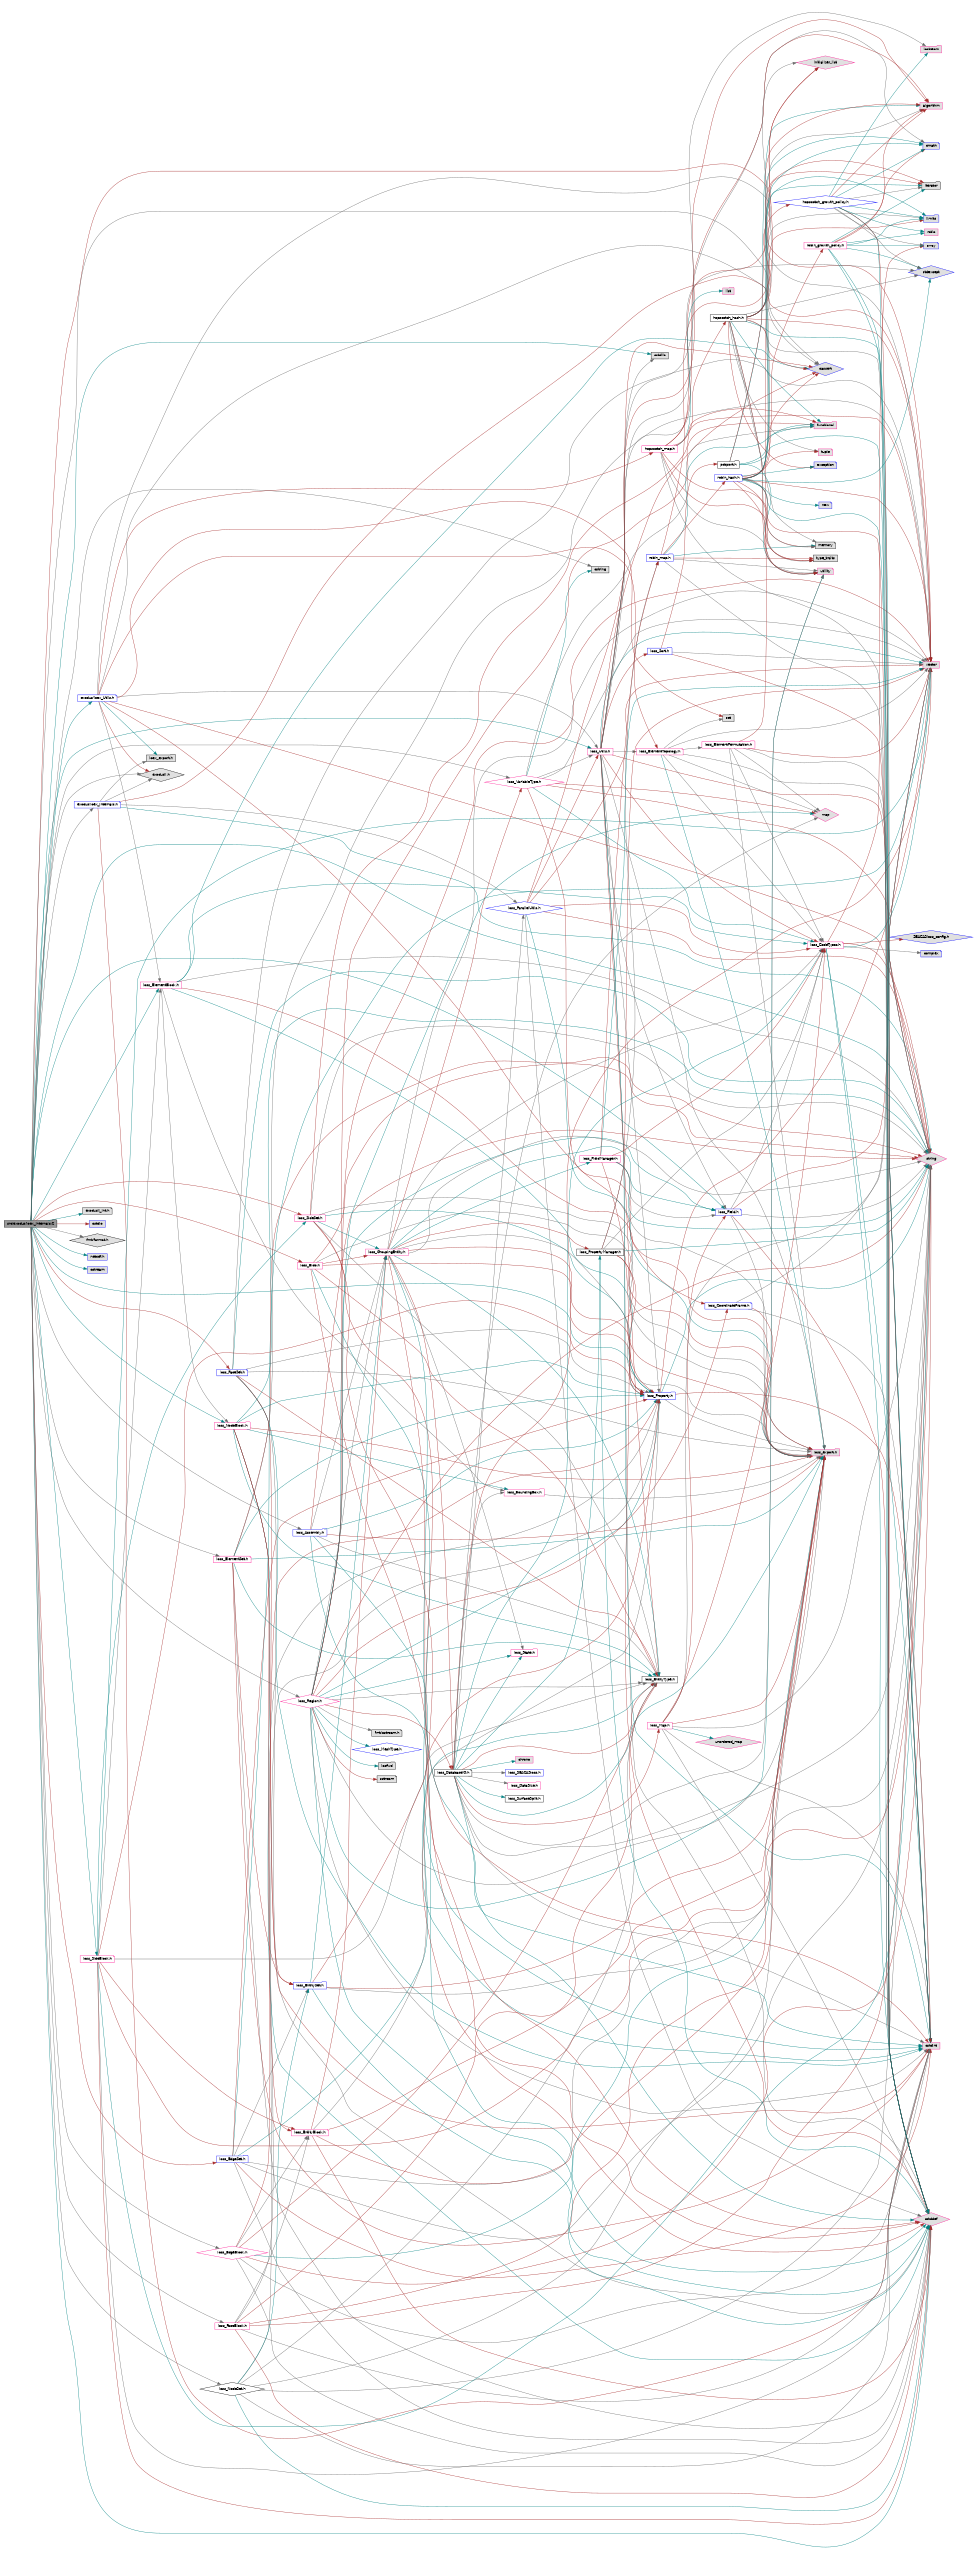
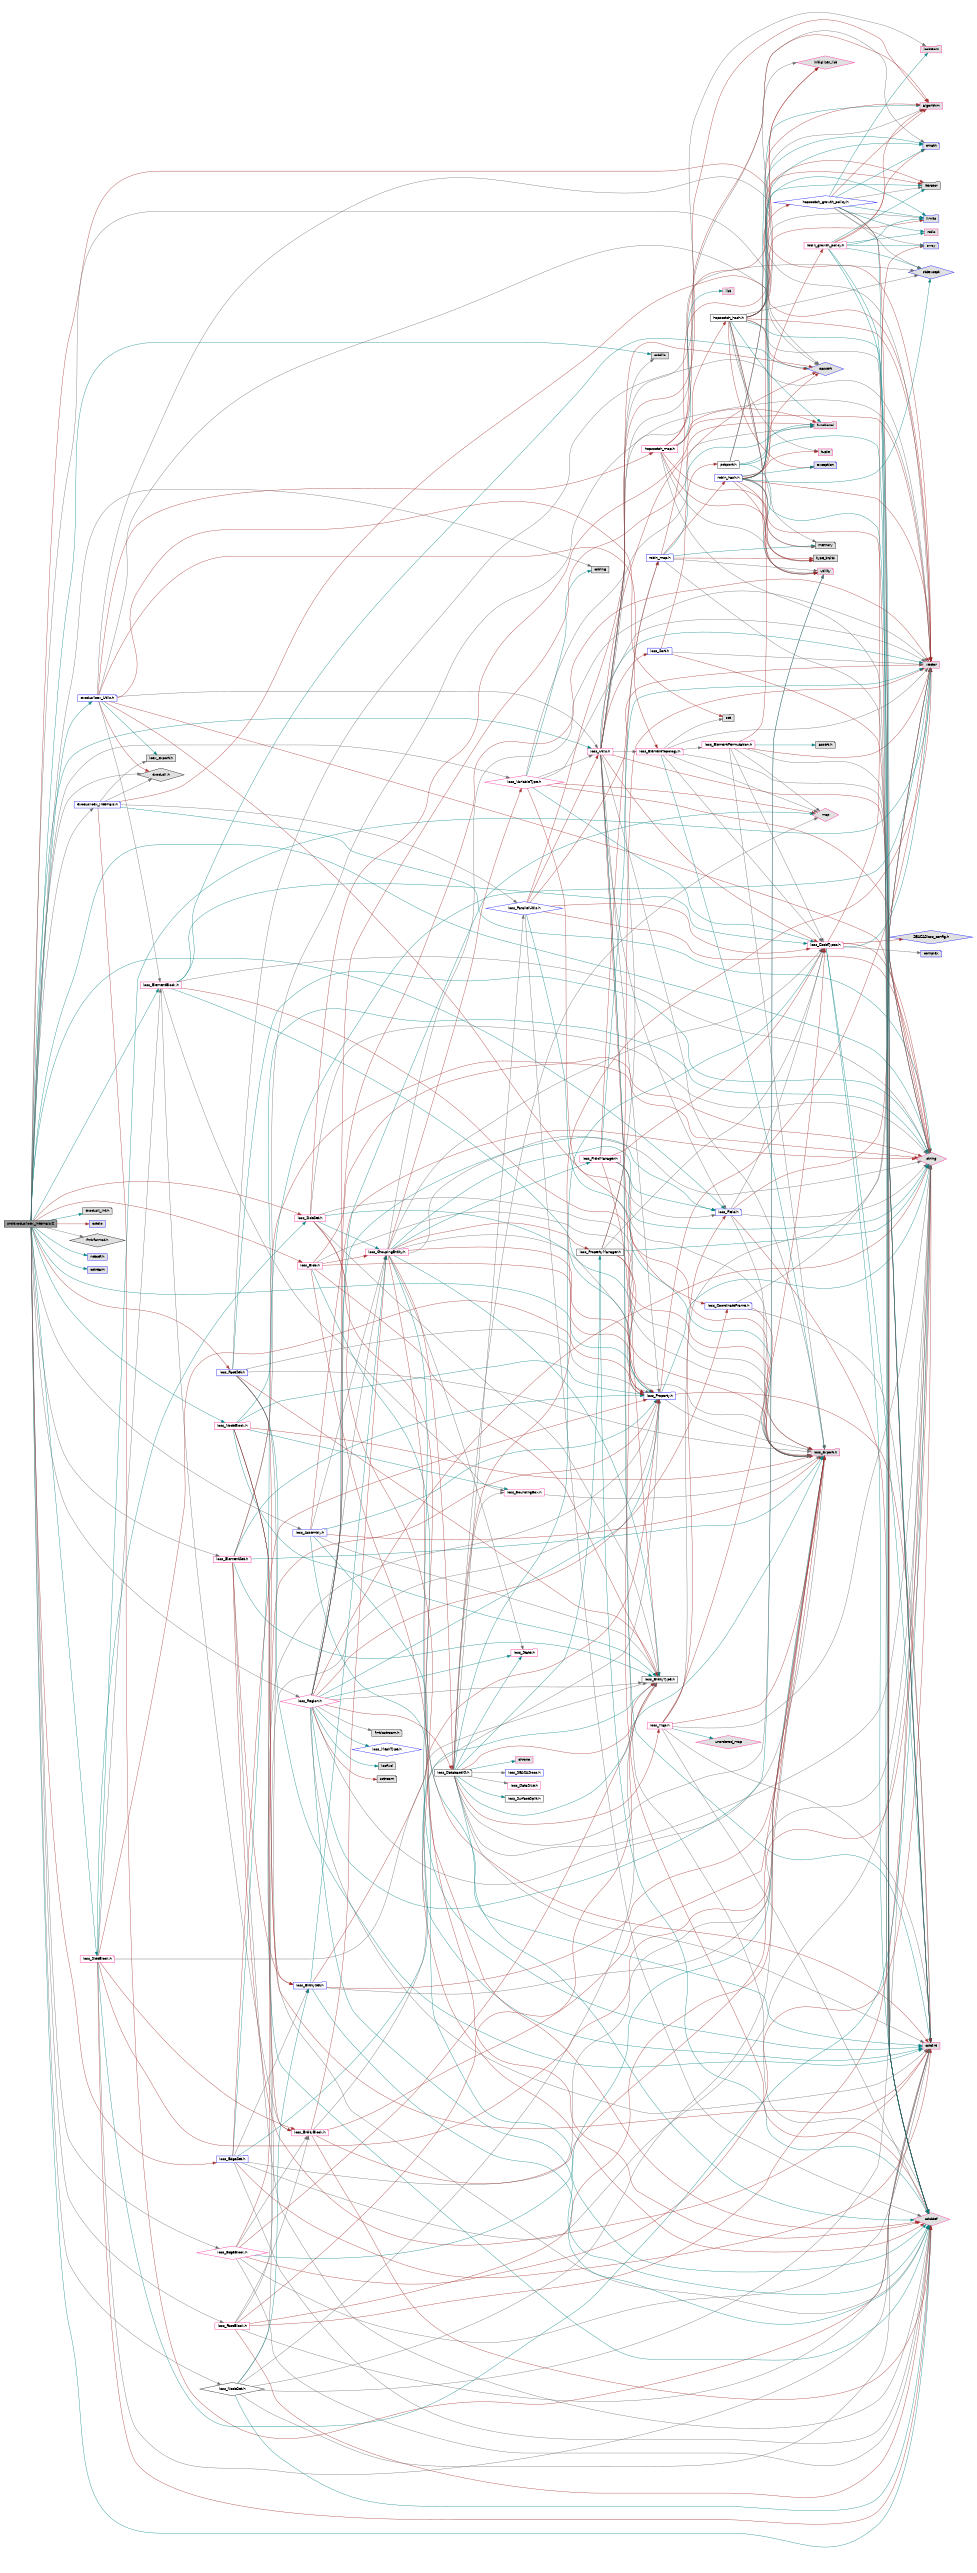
node "new": removed
node "assert.h": added
edge "Ioss_ElementBlock.h" -> "Ioss_NodeBlock.h": now "Ioss_ElementBlock.h" -> "Ioss_EntityBlock.h"
